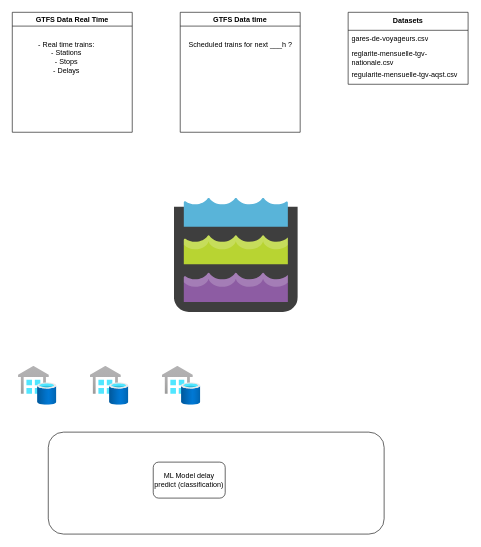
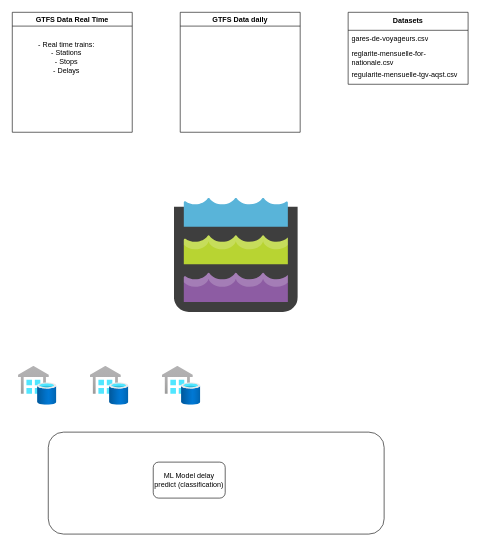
node "GTFS Data time": label "GTFS Data time" -> "GTFS Data daily"
node "Scheduled trains for next ___h ?": removed
node "reglarite-mensuelle-tgv-nationale.csv": label "reglarite-mensuelle-tgv-nationale.csv" -> "reglarite-mensuelle-for-nationale.csv"
